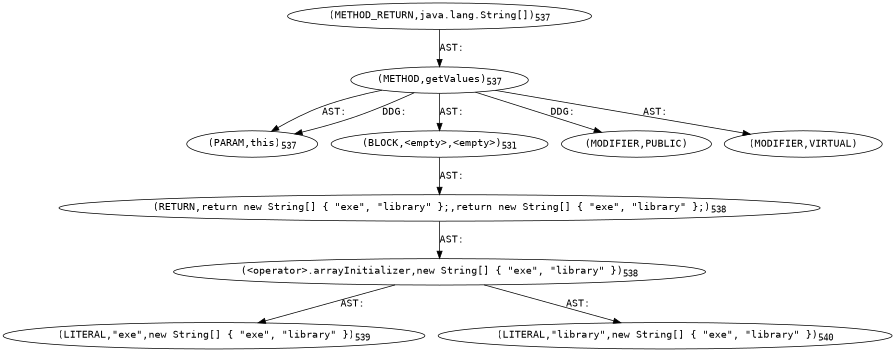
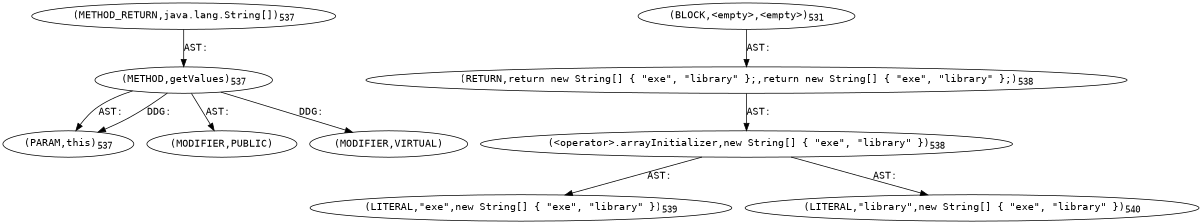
edge "(METHOD,getValues)" -> "(BLOCK,<empty>,<empty>)": removed, label "AST:"
edge "(METHOD,getValues)" -> "(MODIFIER,PUBLIC)": label "DDG: " -> "AST: "
edge "(METHOD,getValues)" -> "(MODIFIER,VIRTUAL)": label "AST: " -> "DDG: "
